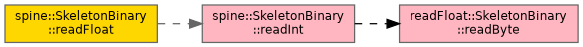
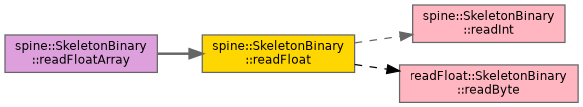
edge "spine::SkeletonBinary ::readInt" -> "readFloat::SkeletonBinary ::readByte": now "spine::SkeletonBinary ::readFloat" -> "readFloat::SkeletonBinary ::readByte"
node "spine::SkeletonBinary ::readFloatArray": added
